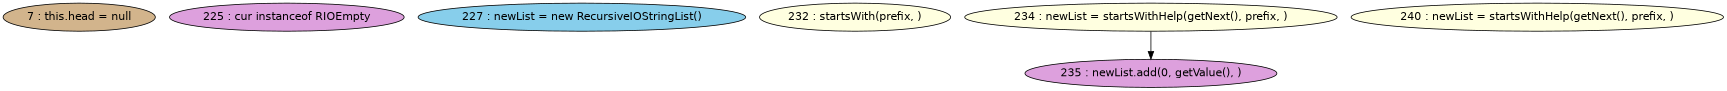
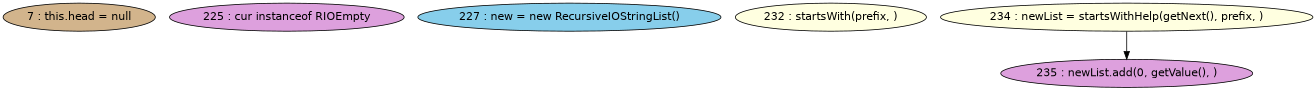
node "227 : newList = new RecursiveIOStringList()": label "227 : newList = new RecursiveIOStringList()" -> "227 : new = new RecursiveIOStringList()"
node "240 : newList = startsWithHelp(getNext(), prefix, )": removed
